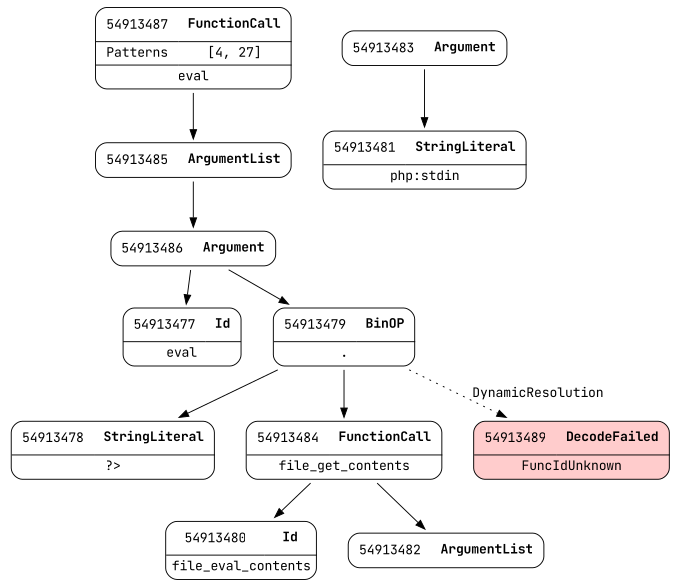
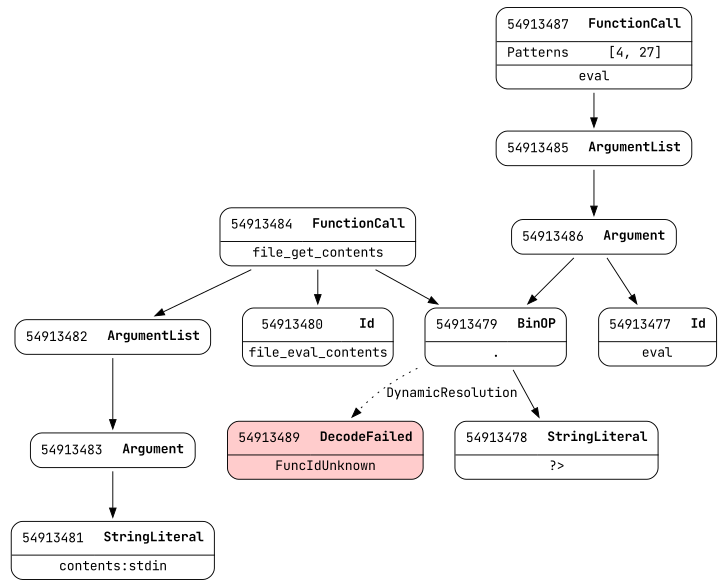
node "54913481": text "php:stdin" -> "contents:stdin"
edge "54913482" -> "54913483": added
edge "54913479" -> "54913484": reversed
